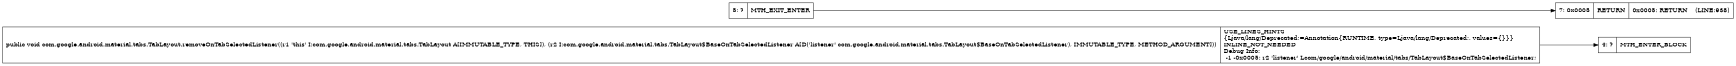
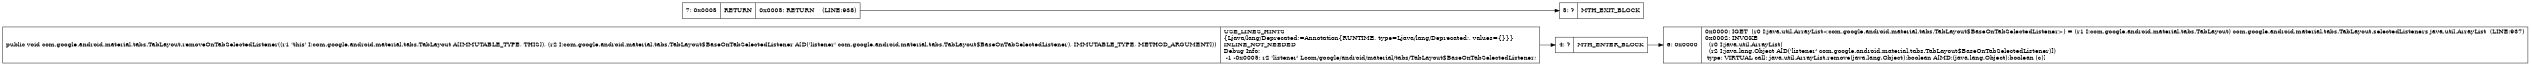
node "5: ?": text "MTH_EXIT_ENTER" -> "MTH_EXIT_BLOCK"
edge "5: ?" -> "7: 0x0005": reversed
node "6: 0x0000": added
